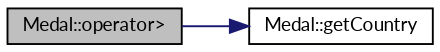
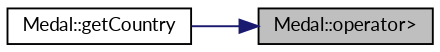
edge "Medal::operator>" -> "Medal::getCountry": reversed
